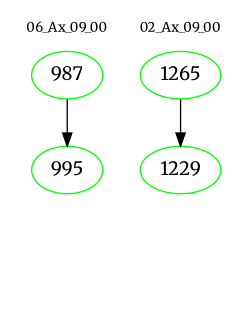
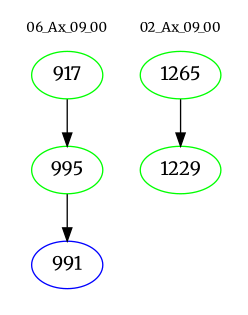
node "987": label "987" -> "917"
node "991": added
